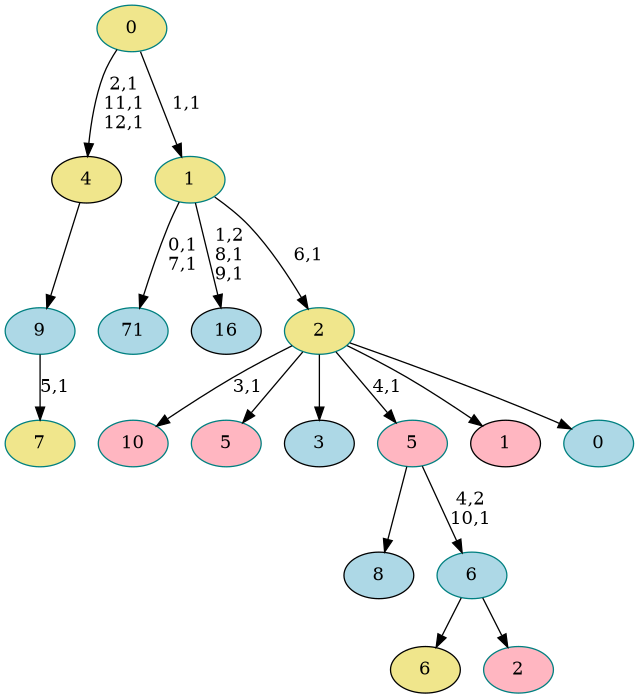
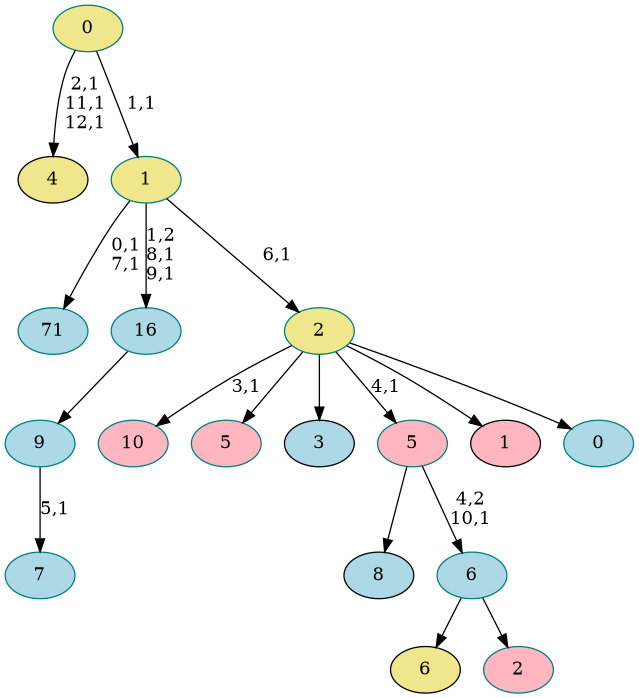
edge "4" -> "9": now "16" -> "9"
node "16": color black -> teal
node "7": fillcolor khaki -> lightblue
